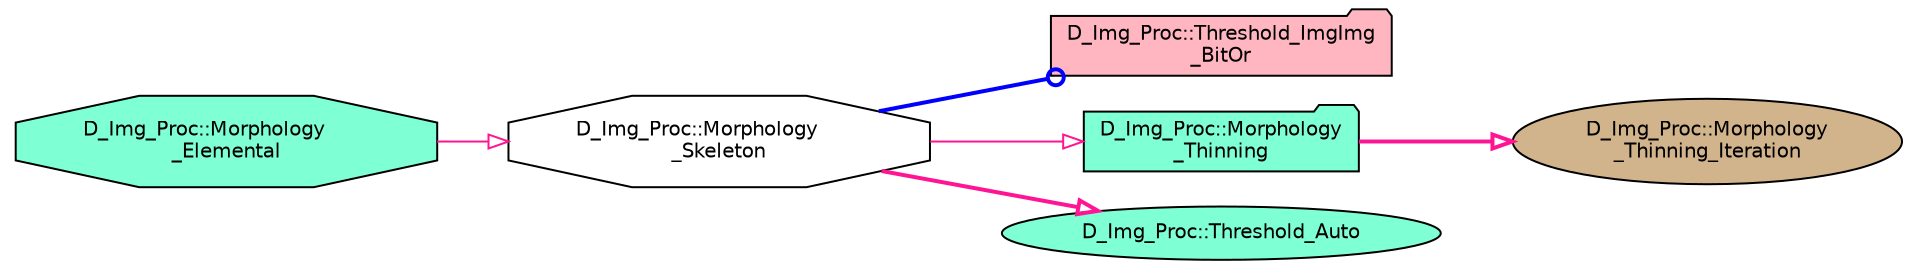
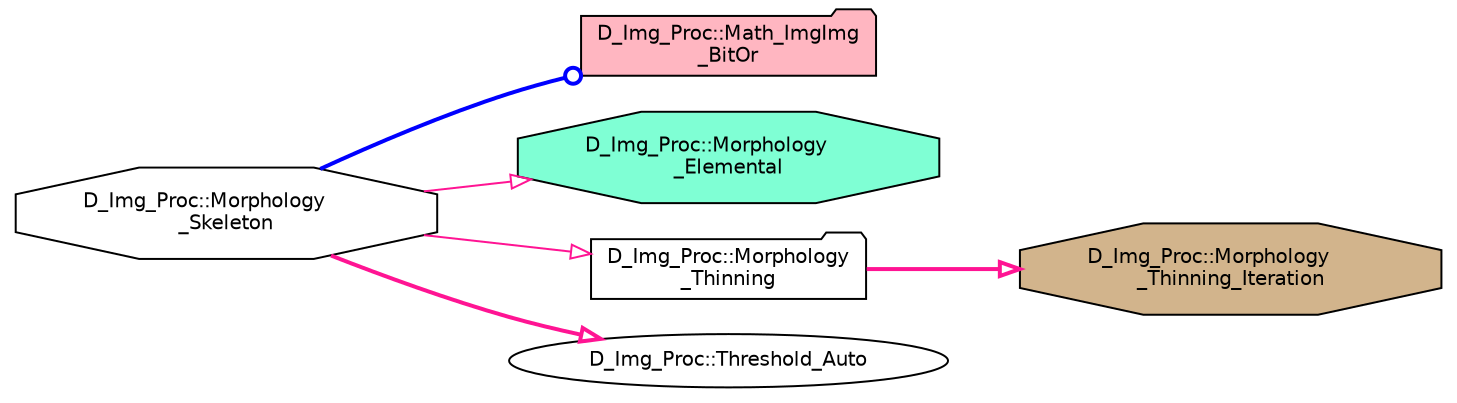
node "D_Img_Proc::Threshold_ImgImg _BitOr": label "D_Img_Proc::Threshold_ImgImg _BitOr" -> "D_Img_Proc::Math_ImgImg _BitOr"
edge "D_Img_Proc::Morphology _Elemental" -> "D_Img_Proc::Morphology _Skeleton": reversed
node "D_Img_Proc::Morphology _Thinning": fillcolor aquamarine -> white
node "D_Img_Proc::Morphology _Thinning_Iteration": shape ellipse -> octagon
node "D_Img_Proc::Threshold_Auto": fillcolor aquamarine -> white
